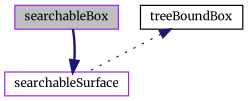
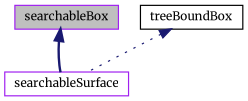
edge "searchableBox" -> "searchableSurface": reversed
